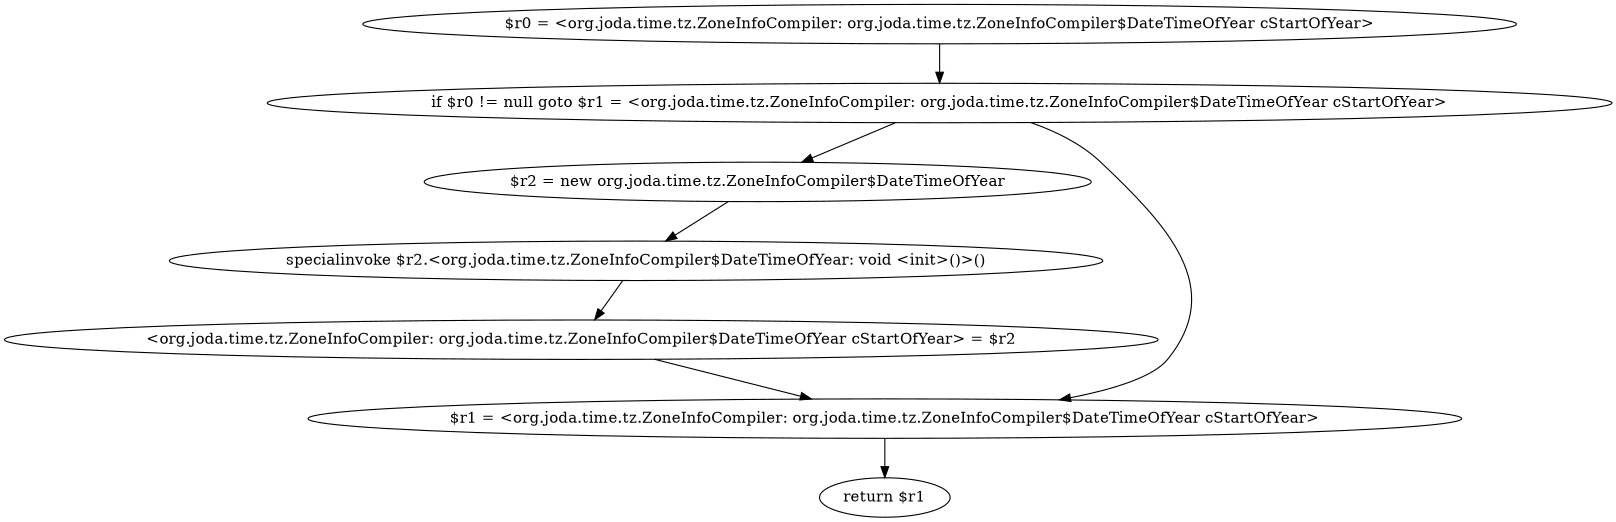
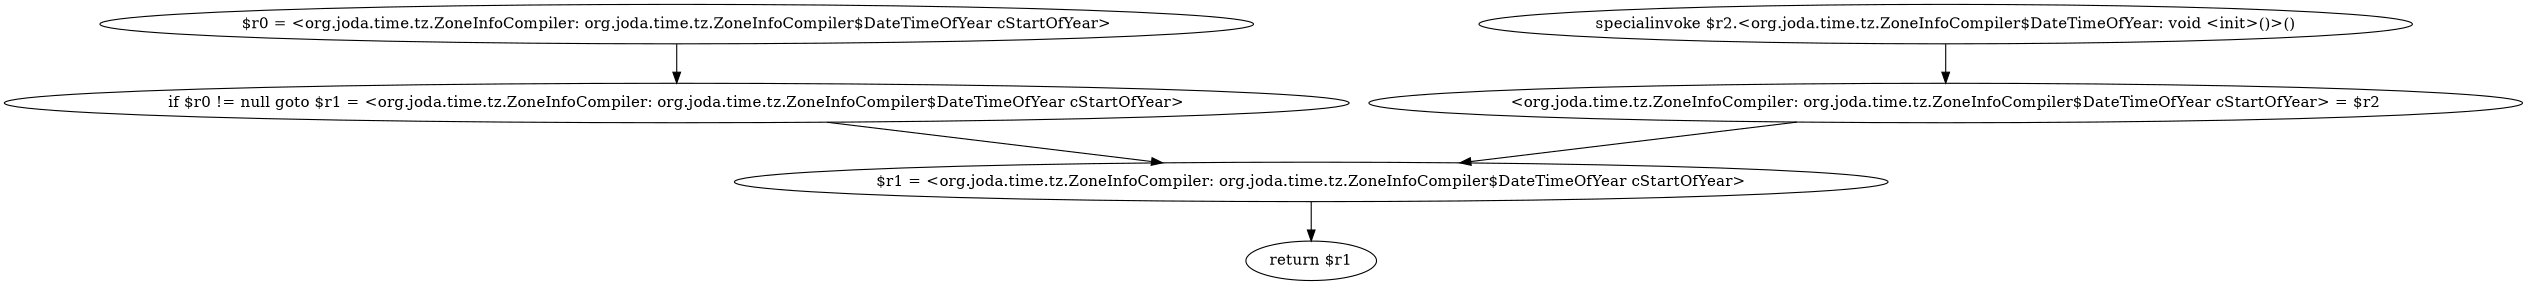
node "$r2 = new org.joda.time.tz.ZoneInfoCompiler$DateTimeOfYear": removed
